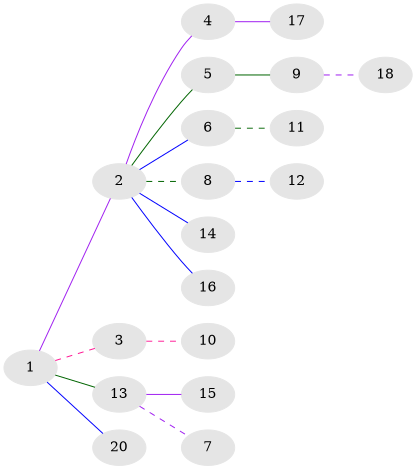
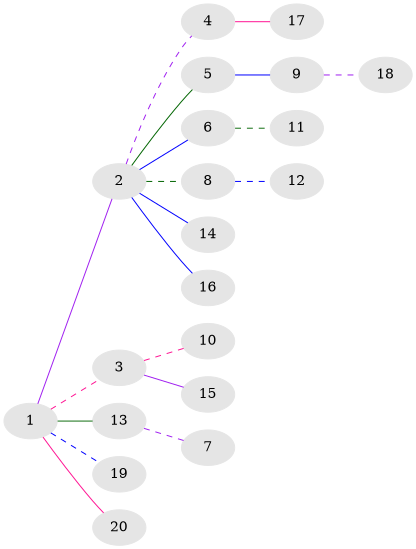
edge "4" -- "17": color purple -> deeppink
edge "5" -- "9": color darkgreen -> blue
edge "4" -- "2": style solid -> dashed
edge "13" -- "15": now "3" -- "15"
edge "1" -- "20": color blue -> deeppink
node "19": added
